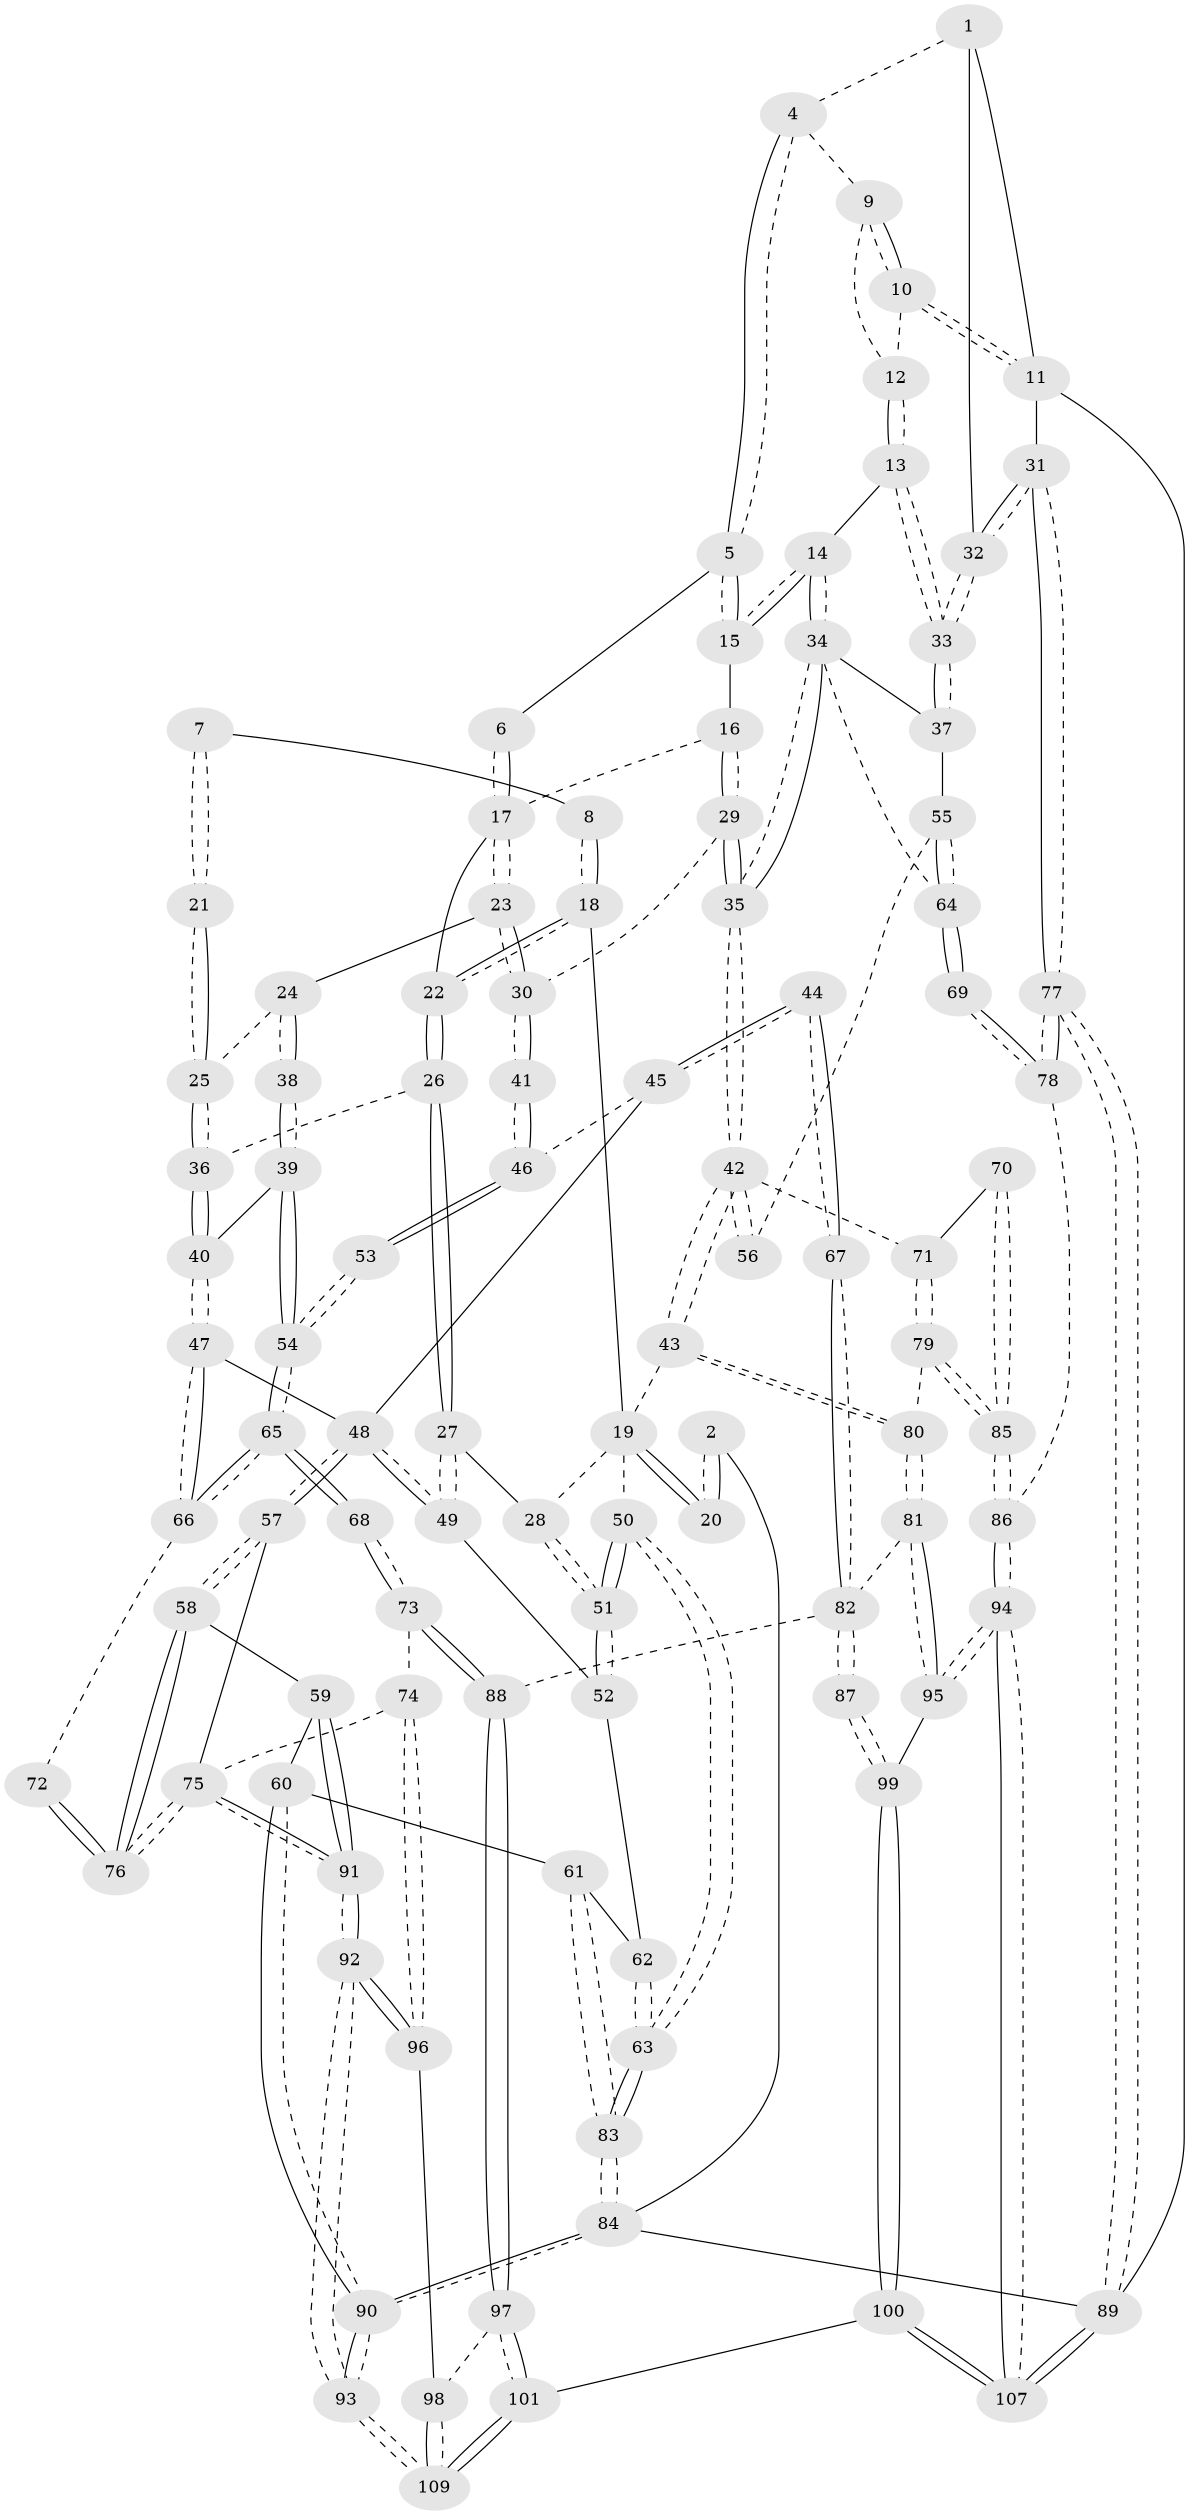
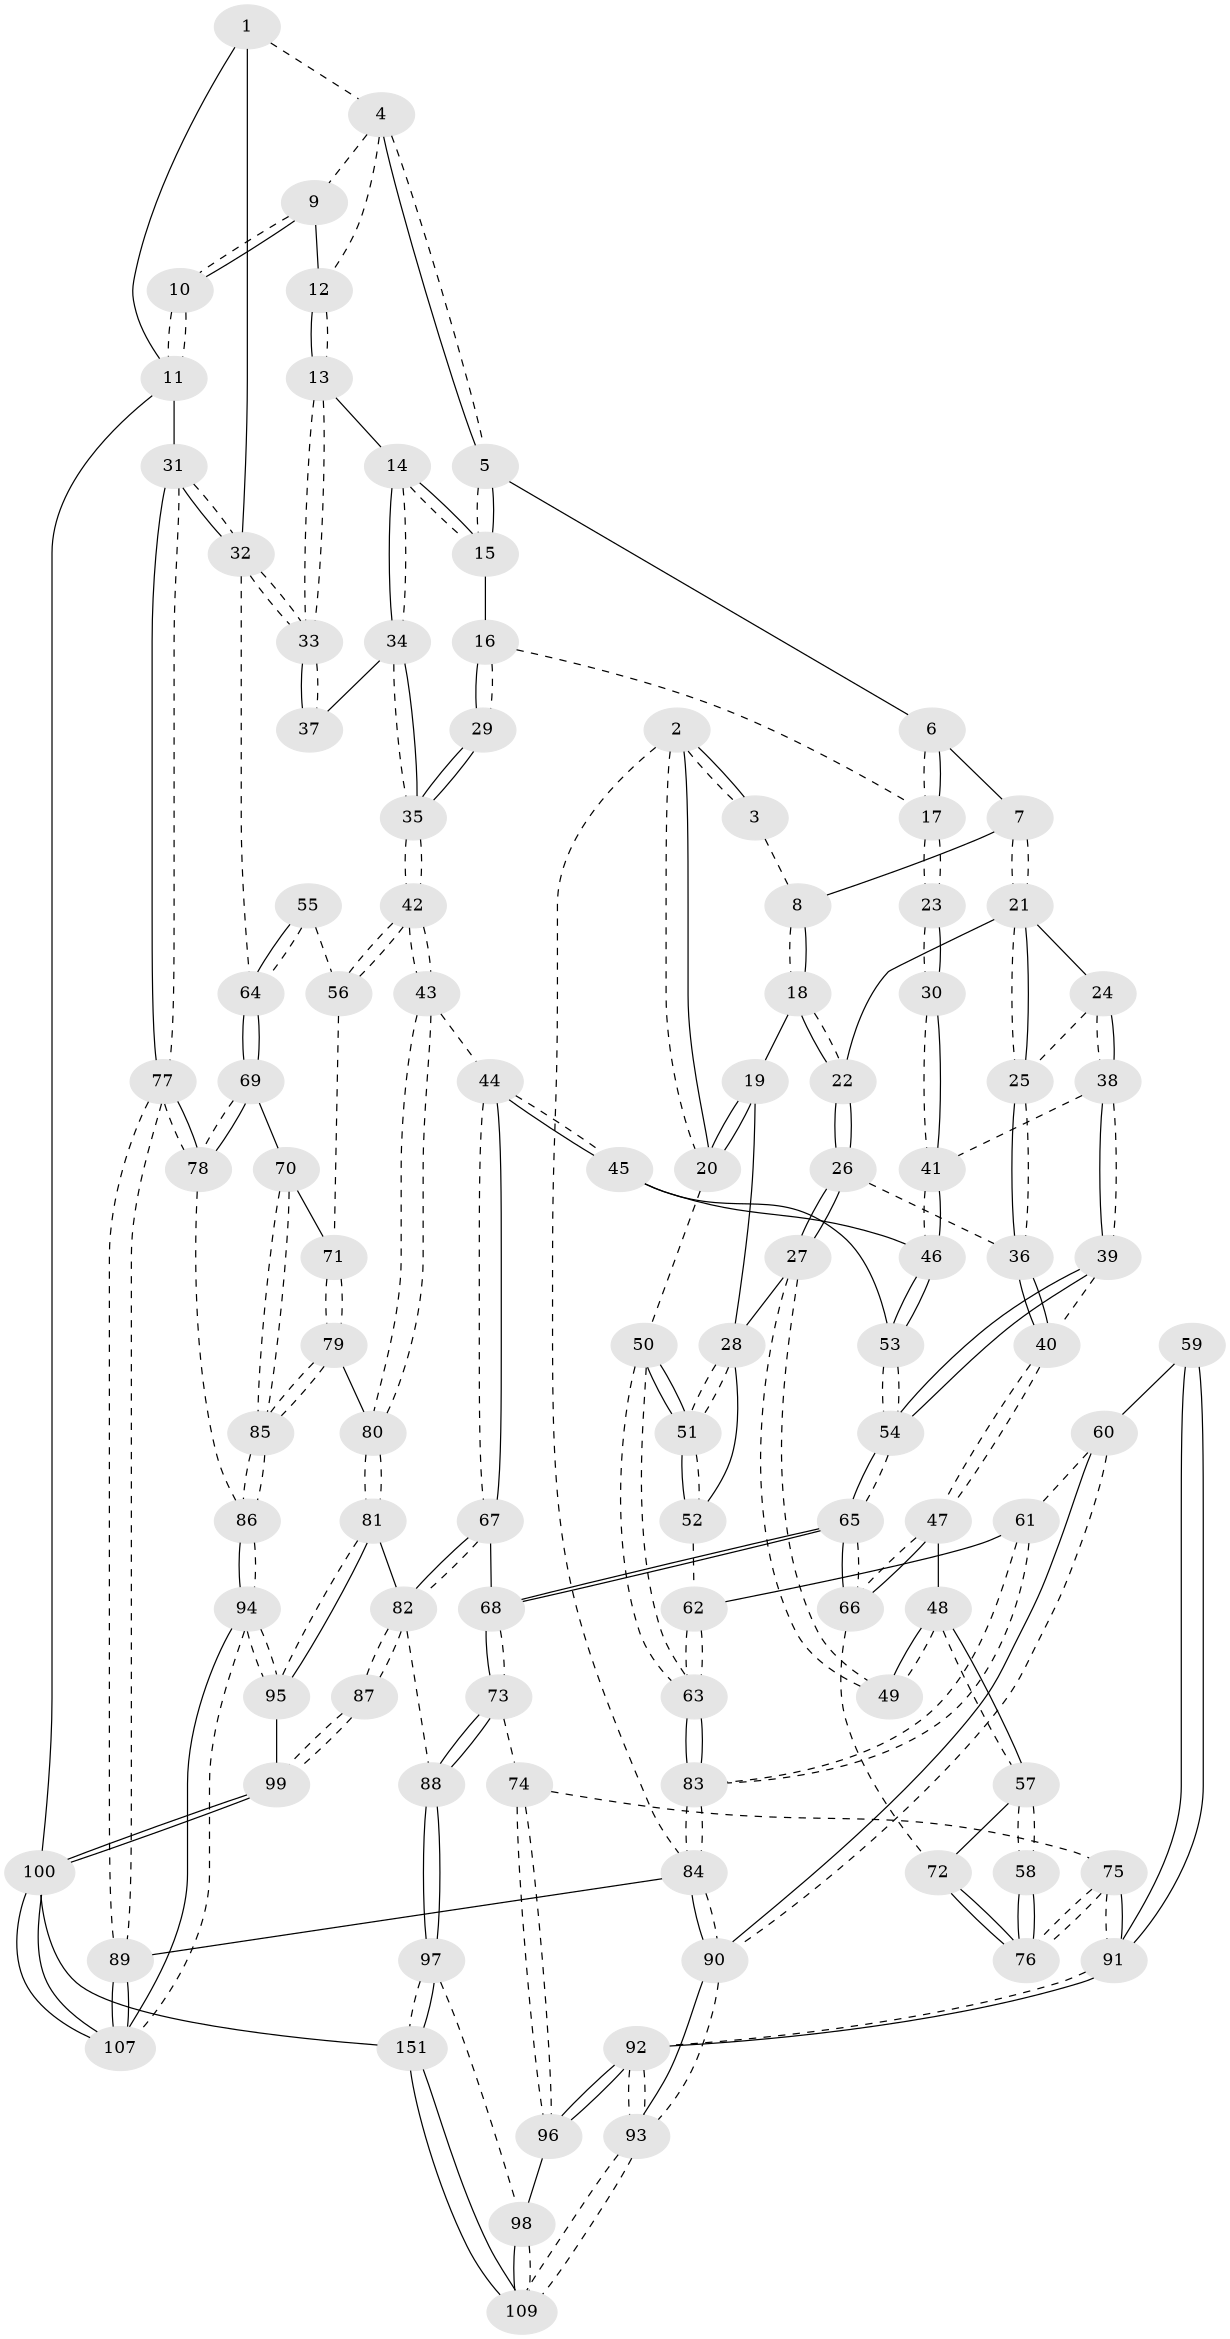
edge "9" -- "12": style dashed -> solid
edge "10" -- "12": now "4" -- "12"
edge "37" -- "55": removed
edge "6" -- "7": added
edge "34" -- "64": now "32" -- "64"
node "3": added
edge "17" -- "22": now "21" -- "22"
edge "29" -- "30": removed
edge "23" -- "24": now "21" -- "24"
edge "38" -- "41": added
edge "69" -- "70": added
edge "45" -- "46": style dashed -> solid
edge "42" -- "71": now "56" -- "71"
edge "39" -- "40": style solid -> dashed
edge "45" -- "48": now "45" -- "53"
edge "11" -- "89": now "11" -- "100"
edge "43" -- "19": now "43" -- "44"
edge "79" -- "80": style dashed -> solid
edge "19" -- "28": style dashed -> solid
edge "19" -- "50": now "20" -- "50"
edge "67" -- "68": added
edge "81" -- "82": style dashed -> solid
edge "49" -- "52": now "28" -- "52"
edge "57" -- "75": now "57" -- "72"
edge "58" -- "59": removed
edge "60" -- "61": style solid -> dashed
edge "52" -- "62": style solid -> dashed
edge "2" -- "84": style solid -> dashed
node "101": label "101" -> "151"
